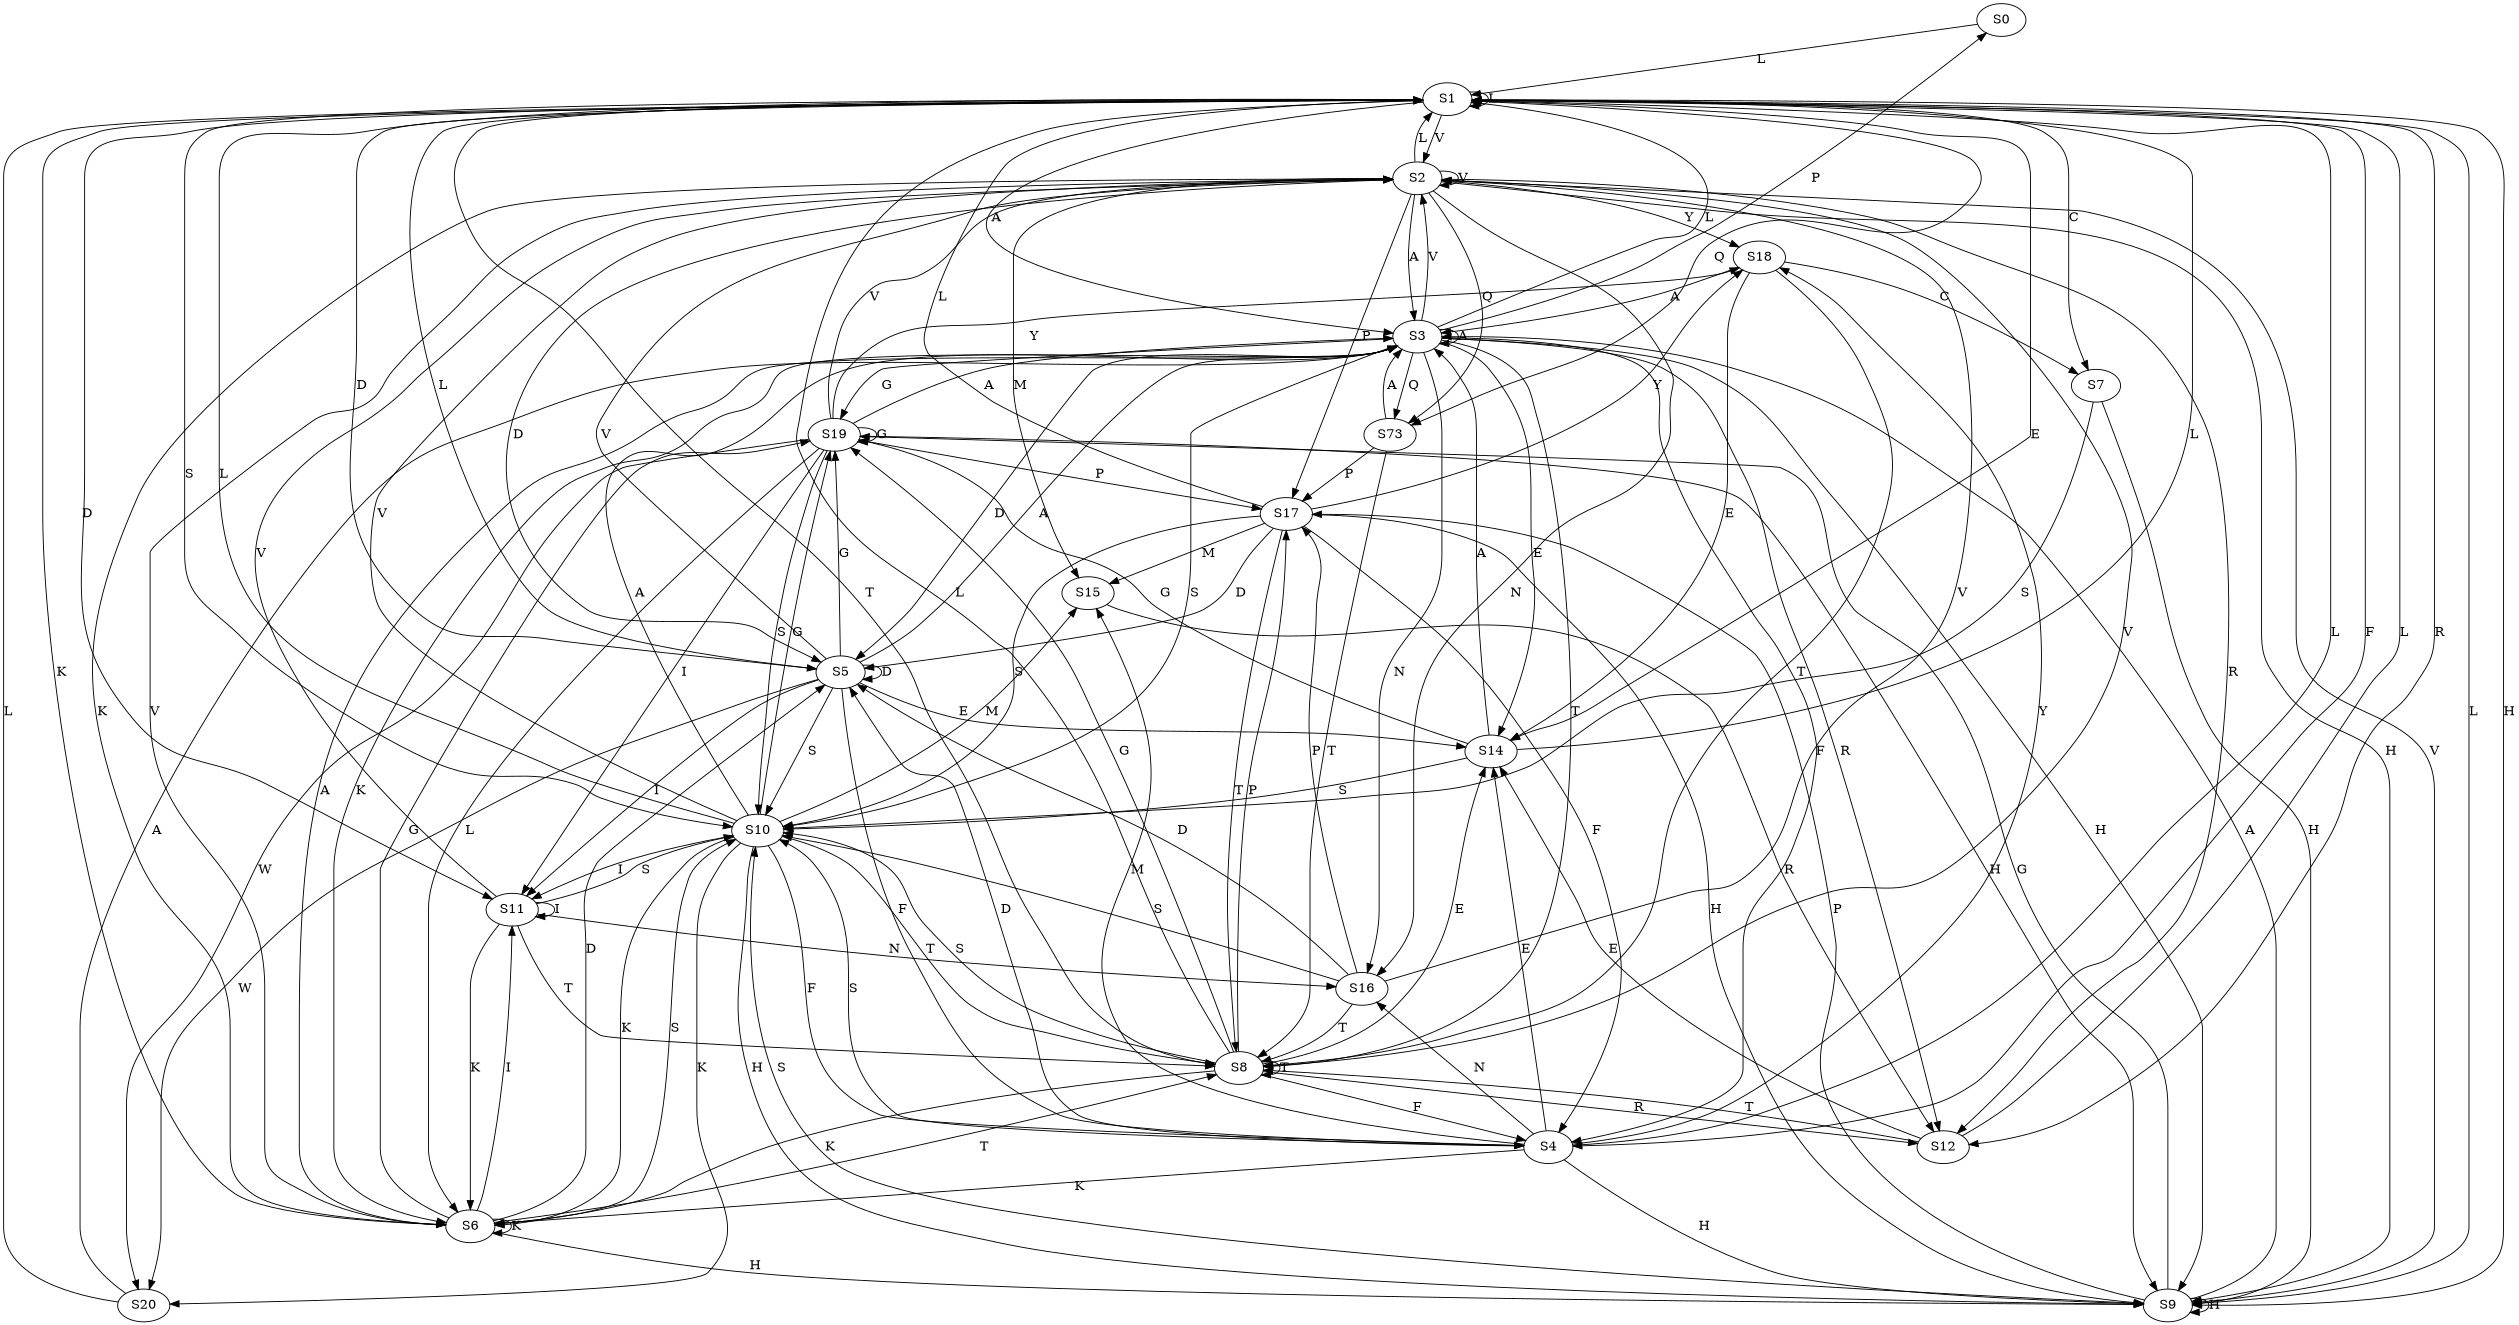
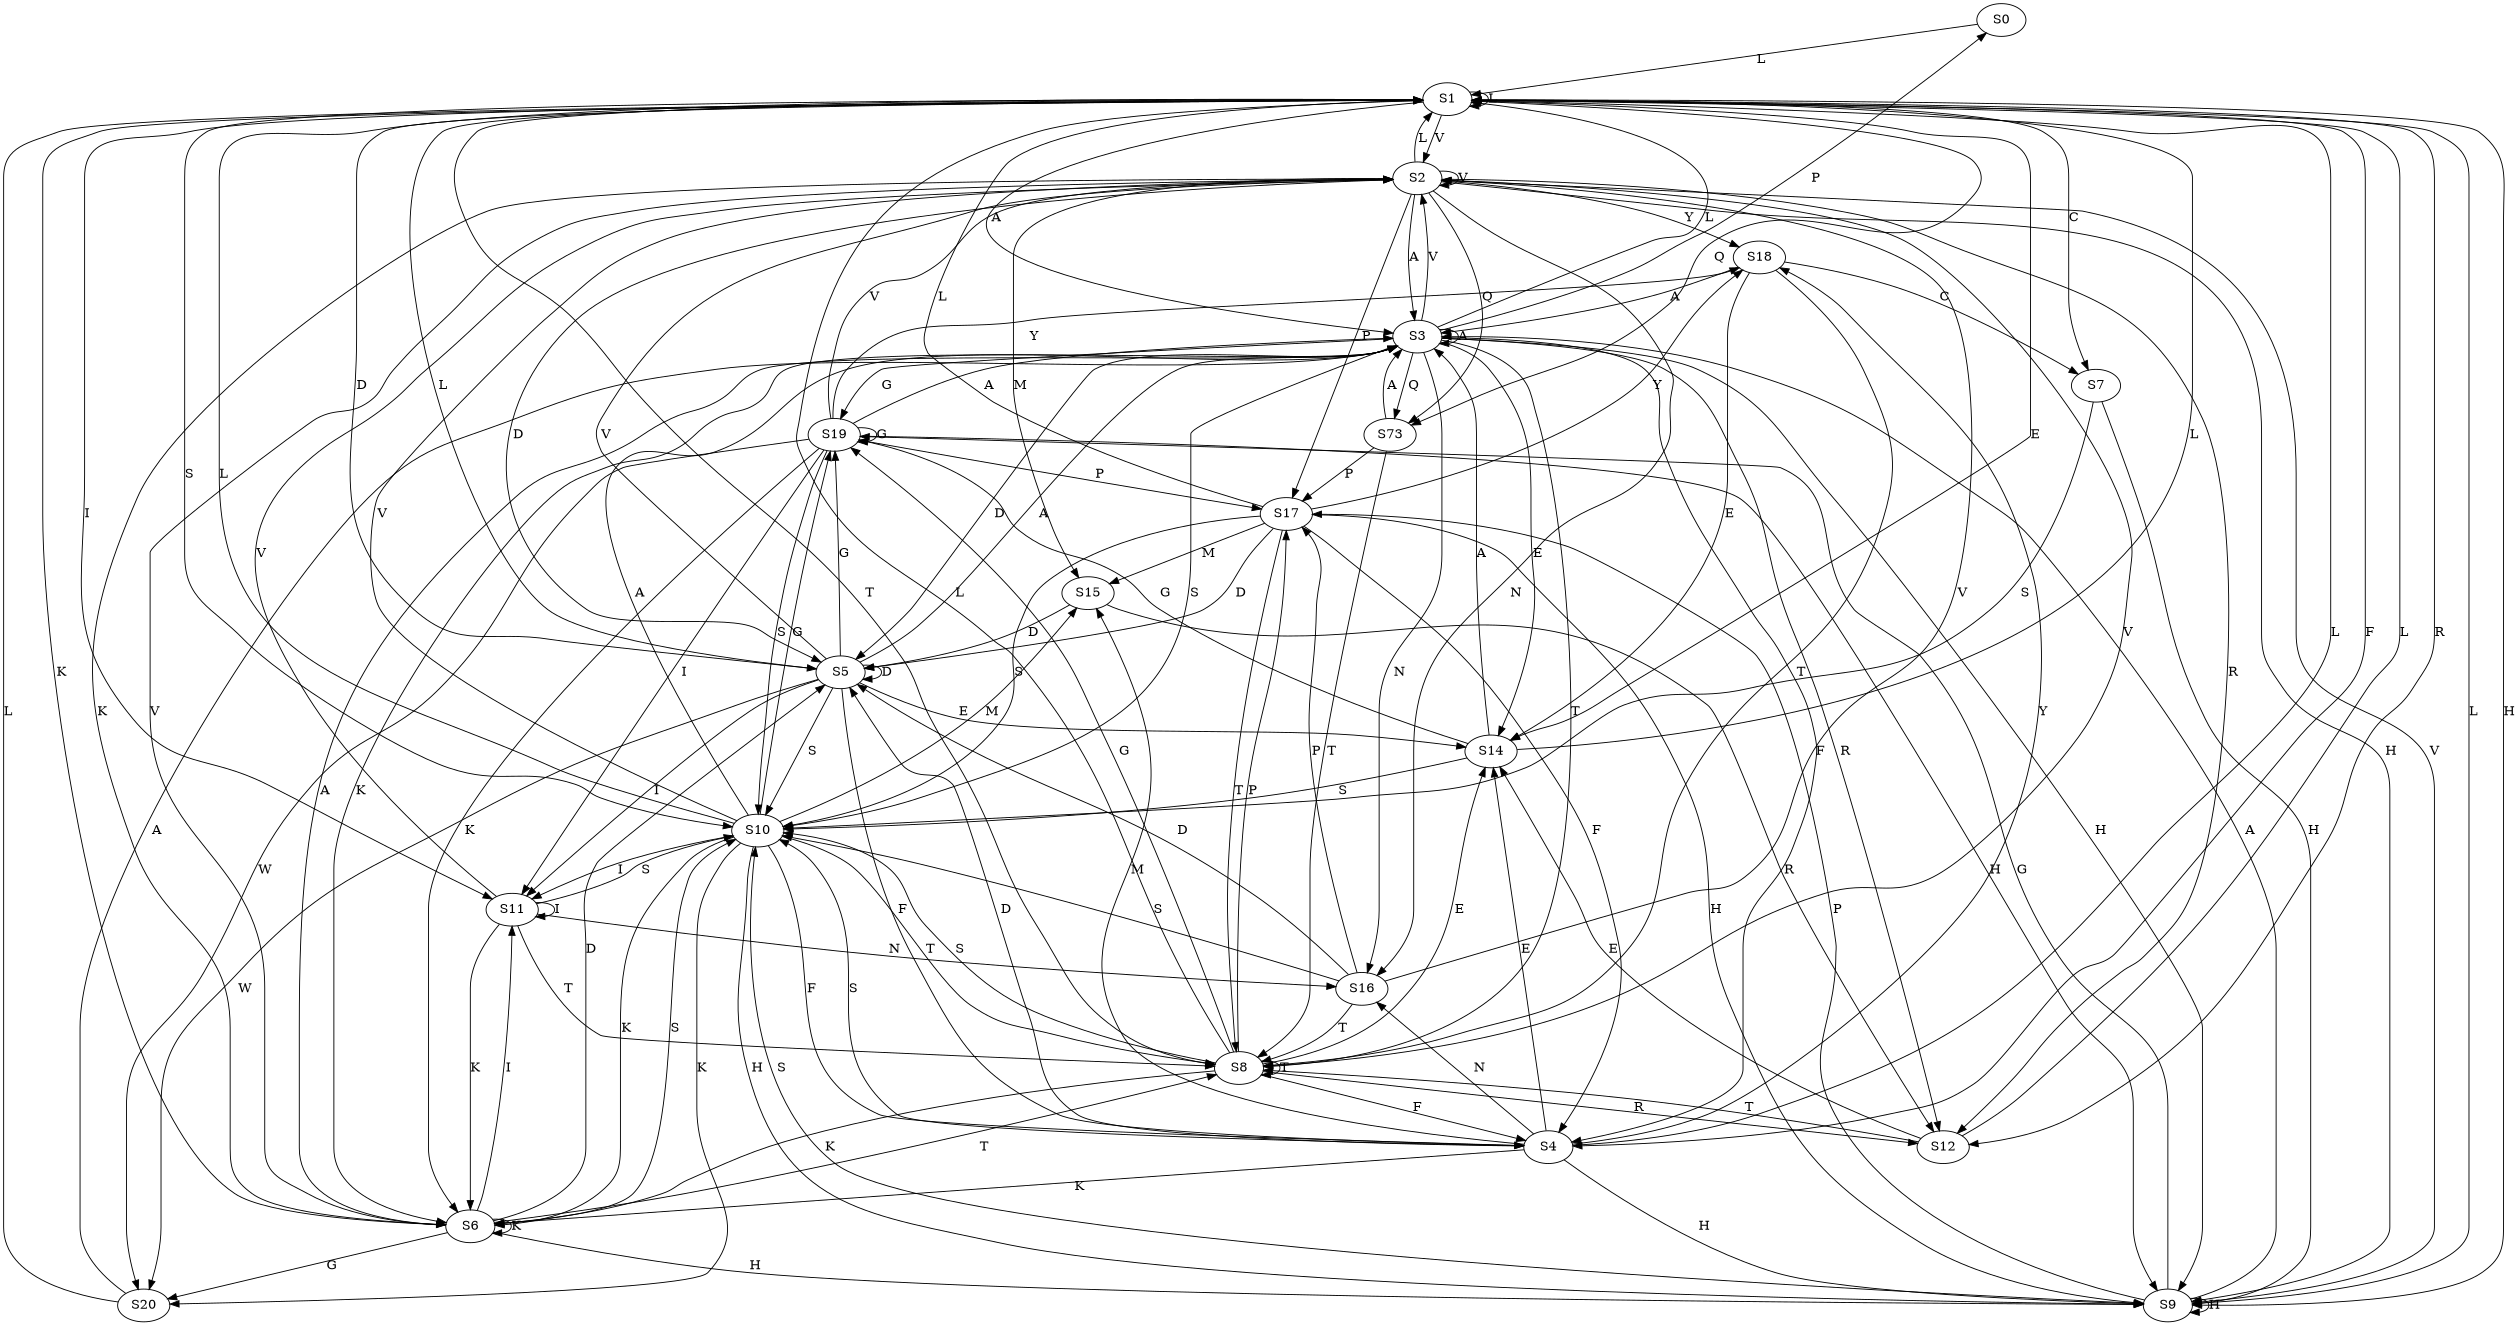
edge "S1" -> "S11": label "D" -> "I"
edge "S15" -> "S5": added, label "D"
edge "S6" -> "S19": now "S6" -> "S20"
edge "S19" -> "S6": label "L" -> "K"
